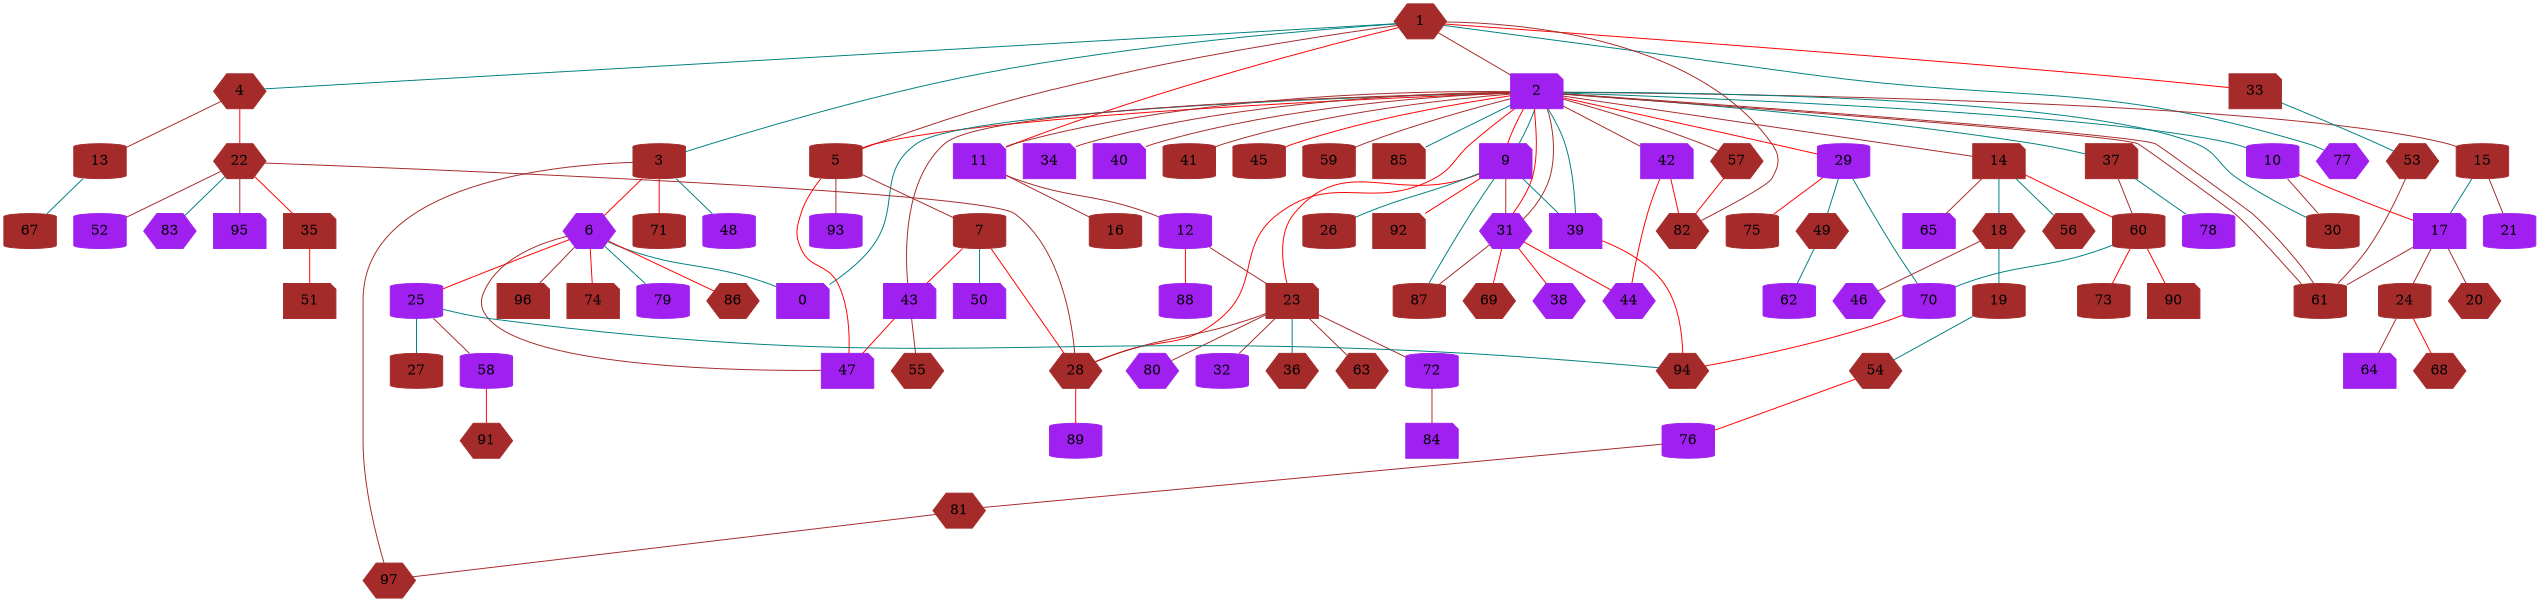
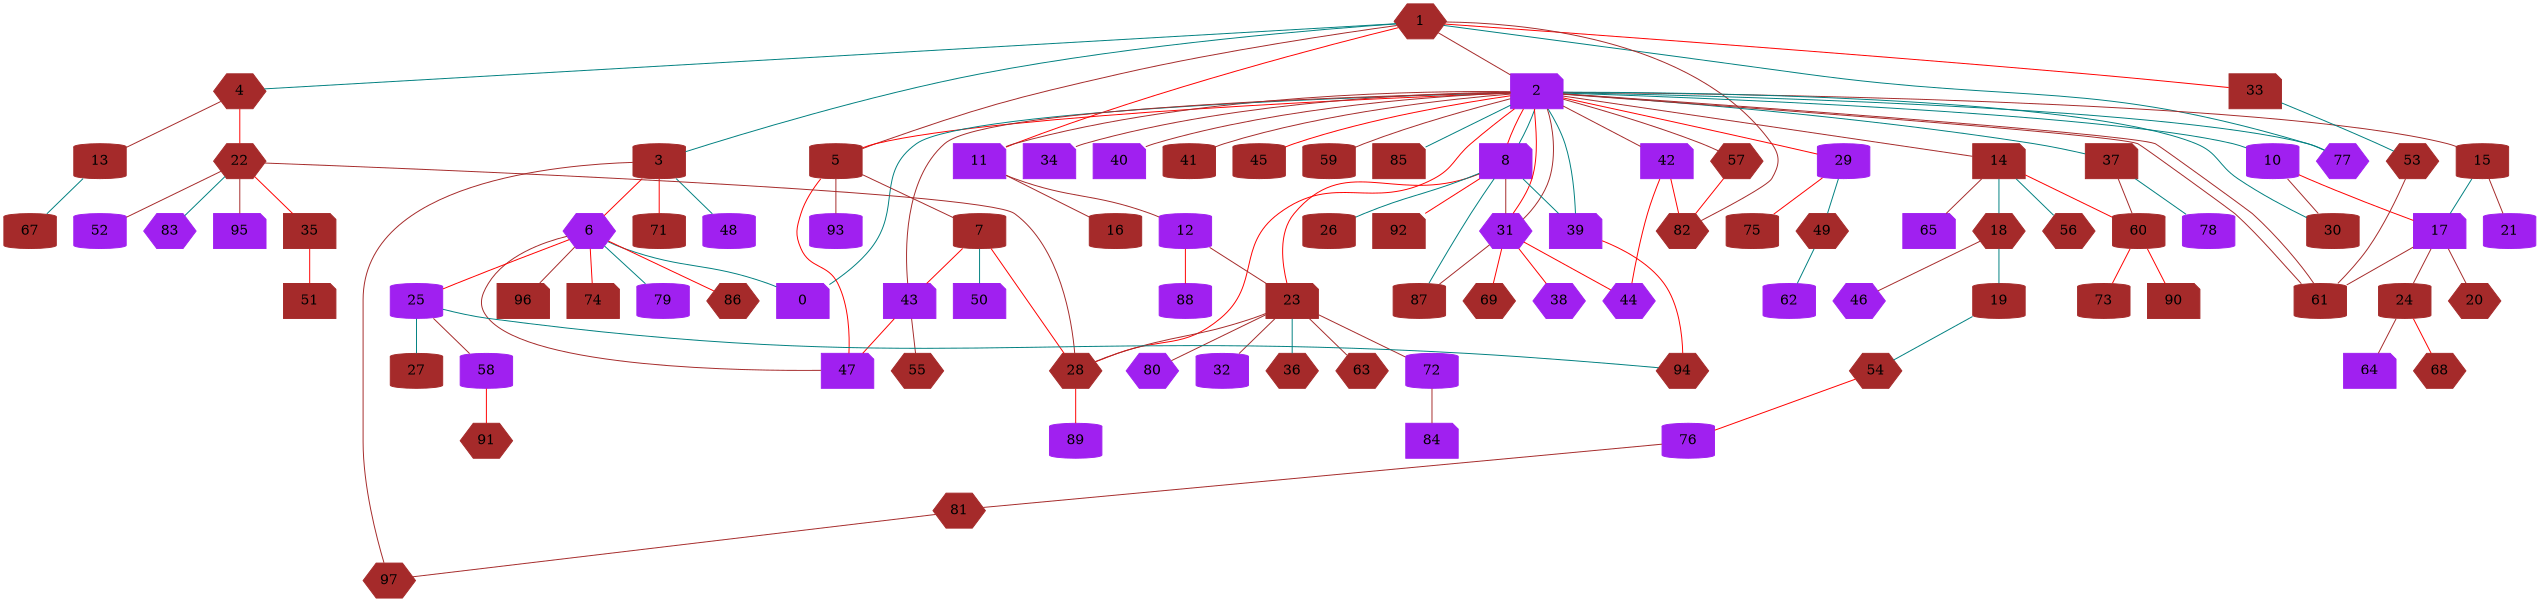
edge "2" -- "77": added
node "9": label "9" -> "8"
node "70": removed
